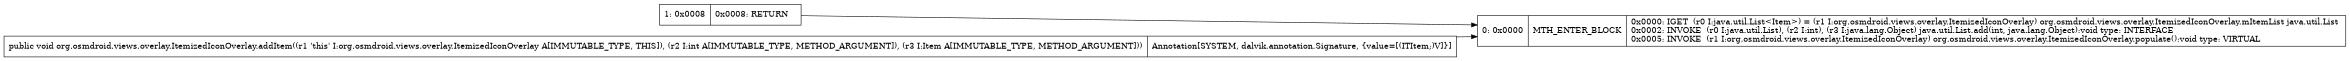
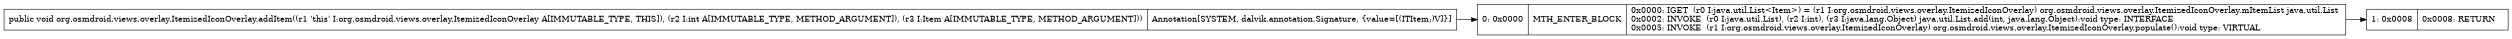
edge "1: 0x0008" -> "0: 0x0000": reversed
